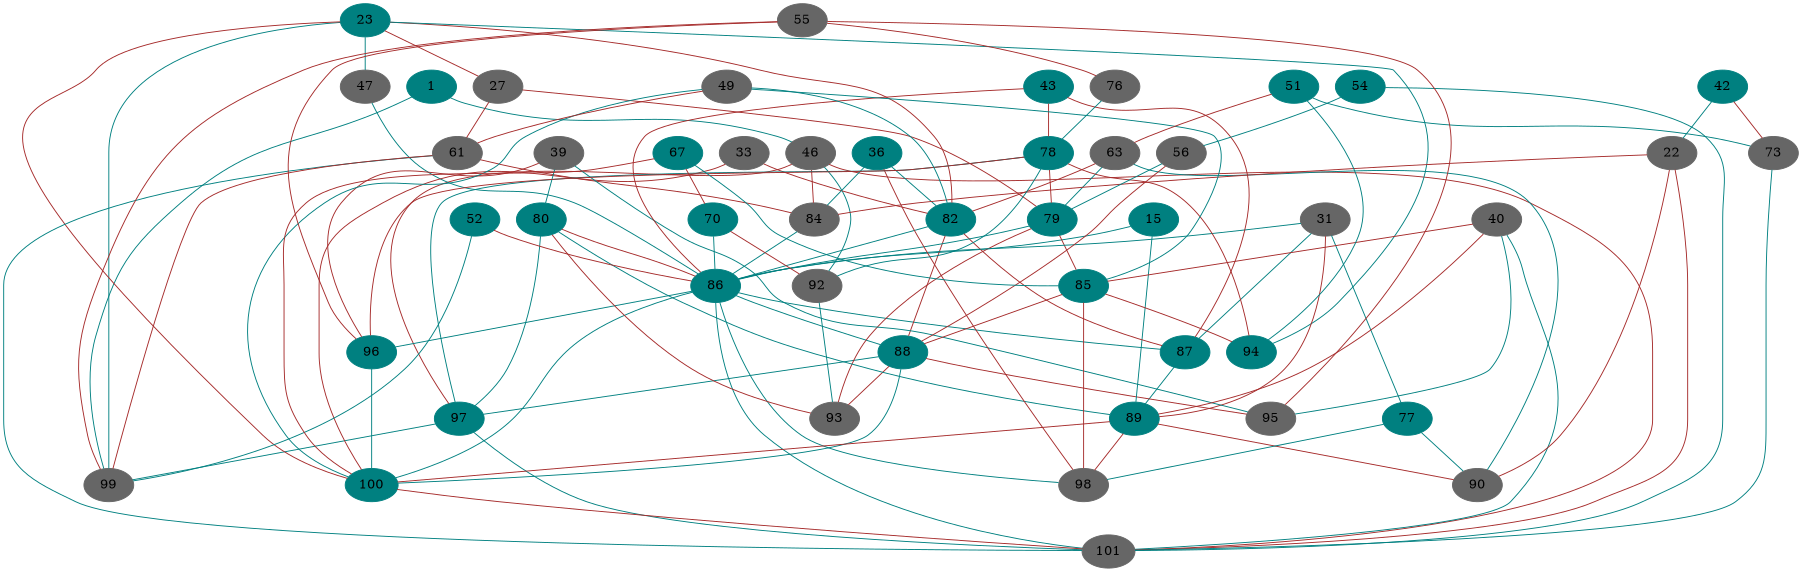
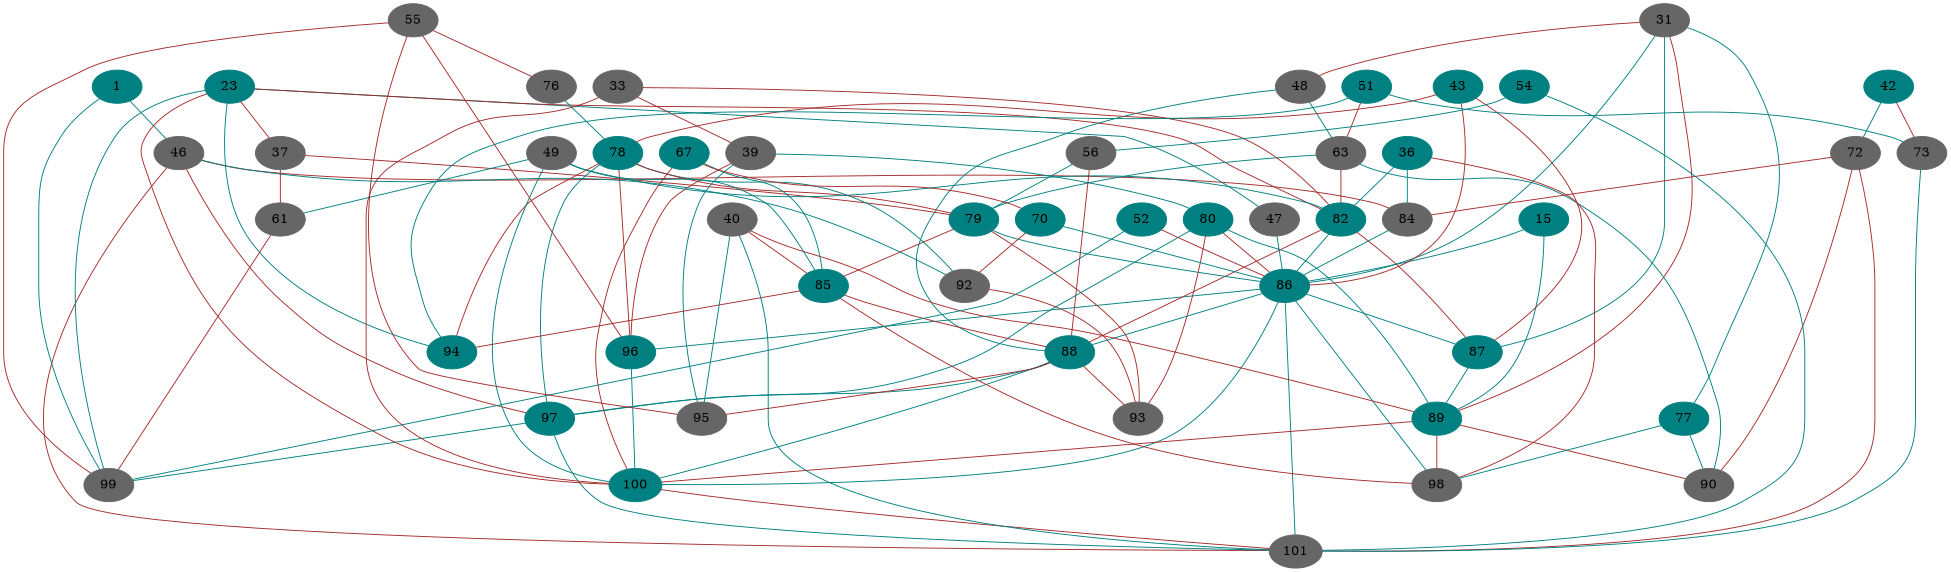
node "27": label "27" -> "37"
node "48": added
edge "33" -- "39": added
edge "49" -- "61": color brown -> teal
node "22": label "22" -> "72"
edge "61" -- "84": removed
edge "92" -- "93": color teal -> brown
edge "61" -- "101": removed
